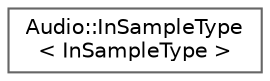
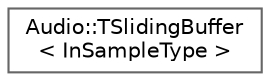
node "Audio::InSampleType < InSampleType >": label "Audio::InSampleType < InSampleType >" -> "Audio::TSlidingBuffer < InSampleType >"
